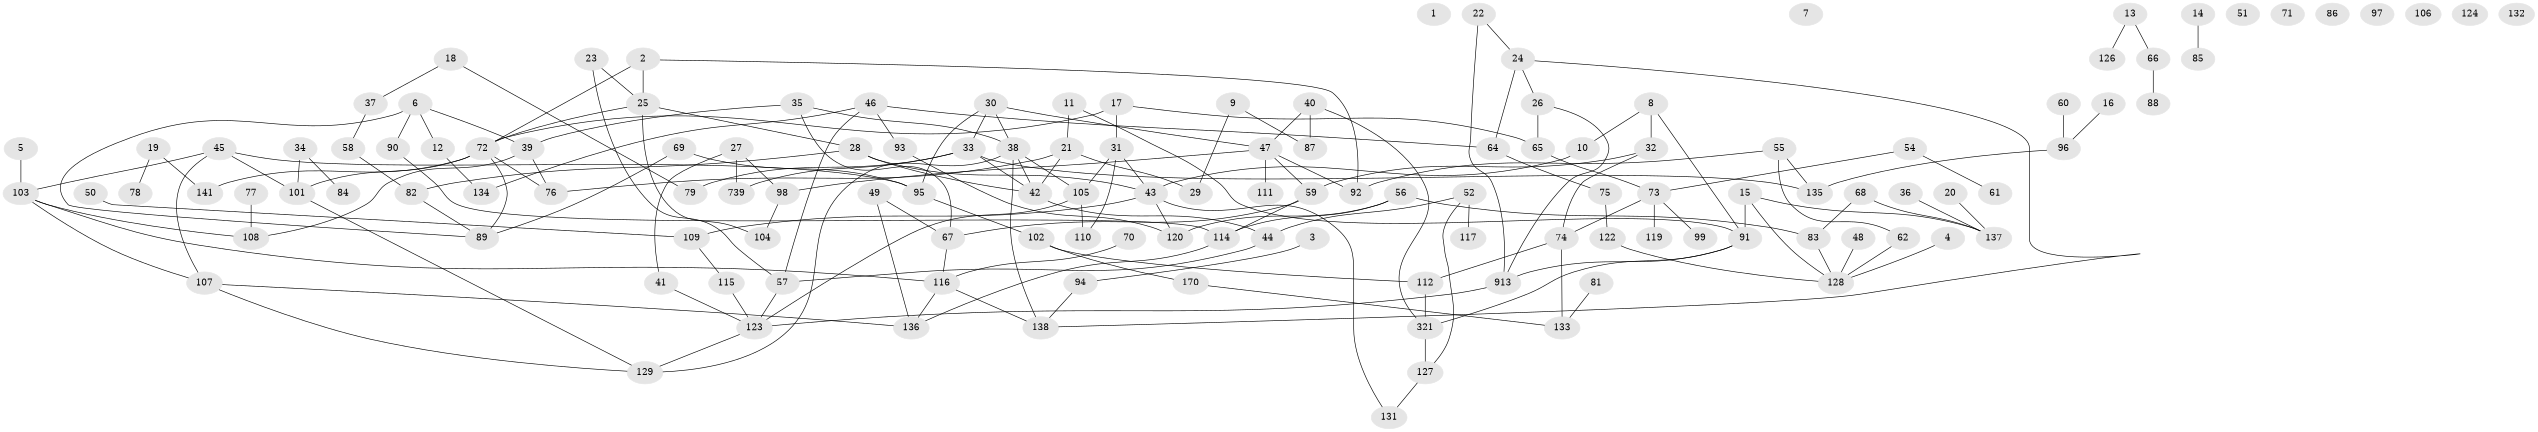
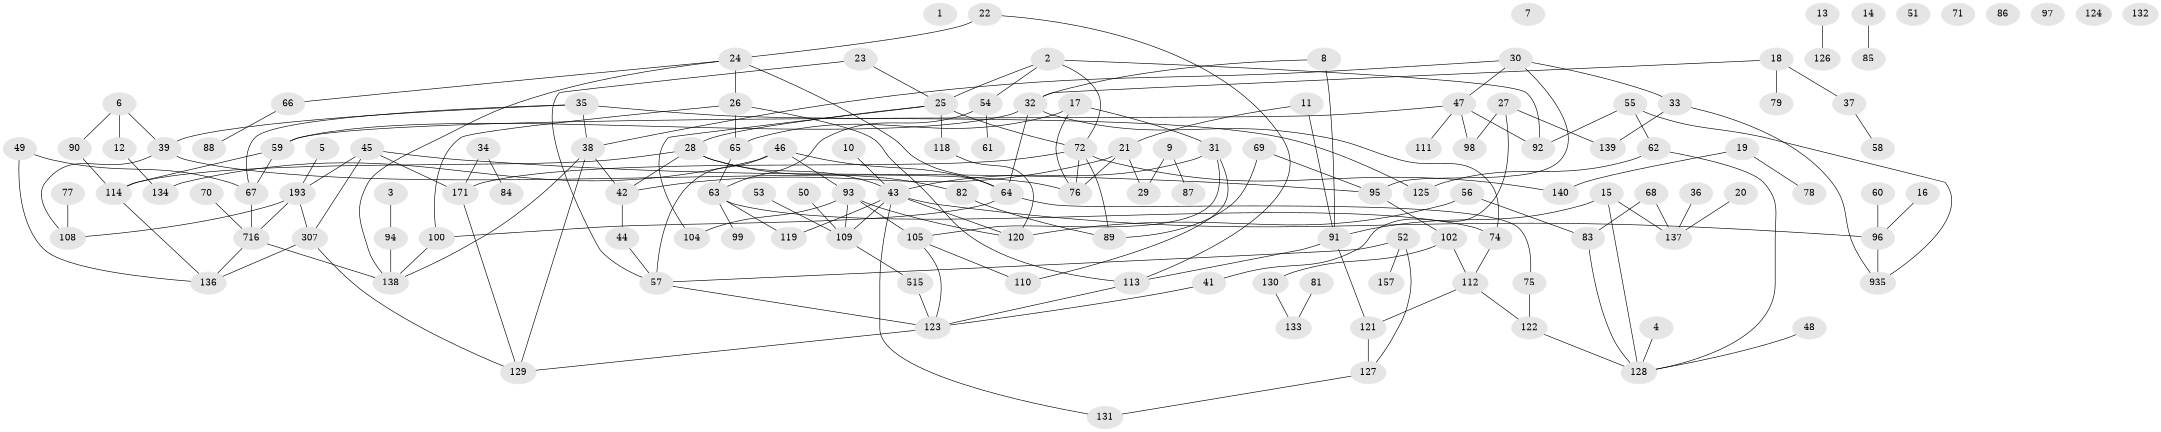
node "106": removed
edge "13" -- "66": now "24" -- "66"
edge "18" -- "32": added
edge "2" -- "54": added
node "40": removed
edge "17" -- "72": now "17" -- "76"
edge "8" -- "10": removed
node "118": added
edge "32" -- "64": added
edge "33" -- "79": removed
edge "33" -- "42": removed
edge "38" -- "105": now "93" -- "105"
edge "58" -- "82": removed
node "103": label "103" -> "193"
node "141": label "141" -> "140"
node "101": label "101" -> "171"
node "739": label "739" -> "139"
node "53": added
node "125": added
node "73": label "73" -> "63"
node "135": label "135" -> "935"
edge "6" -- "89": removed
edge "93" -- "109": added
edge "43" -- "119": added
edge "52" -- "44": now "52" -- "57"
edge "98" -- "104": now "93" -- "104"
edge "56" -- "114": now "28" -- "114"
edge "43" -- "96": added
node "100": added
node "117": label "117" -> "157"
node "107": label "107" -> "307"
node "115": label "115" -> "515"
node "116": label "116" -> "716"
node "170": label "170" -> "130"
node "913": label "913" -> "113"
edge "74" -- "133": removed
edge "112" -- "122": added
node "321": label "321" -> "121"
